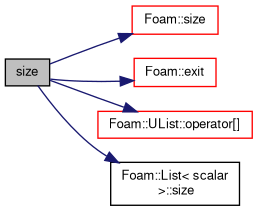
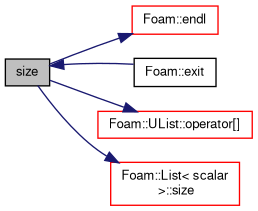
node "Foam::size": label "Foam::size" -> "Foam::endl"
node "Foam::exit": color red -> black
edge "size" -> "Foam::exit": reversed
node "Foam::List< scalar >::size": color black -> red
